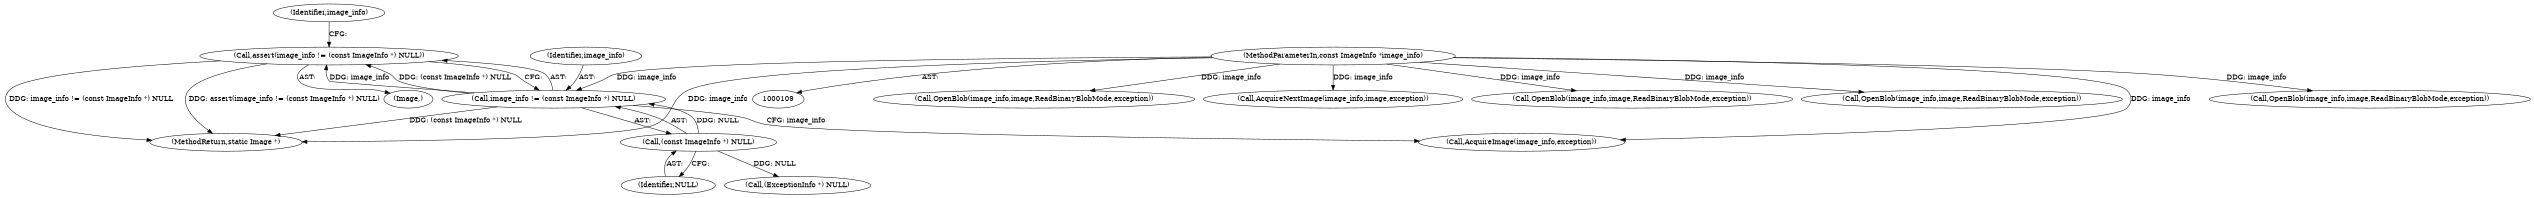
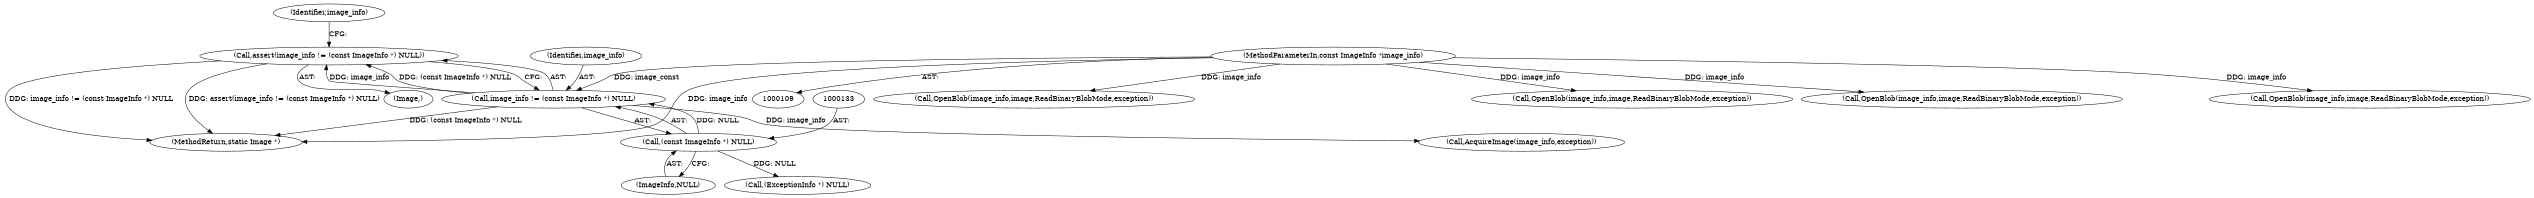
edge "(MethodParameterIn,const ImageInfo *image_info)" -> "(Call,AcquireImage(image_info,exception))": removed, label "DDG: image_info"
edge "(MethodParameterIn,const ImageInfo *image_info)" -> "(Call,image_info != (const ImageInfo *) NULL)": label "DDG: image_info" -> "DDG: image_const"
node "1000133": added
node "(Call,AcquireNextImage(image_info,image,exception))": removed
edge "(Call,image_info != (const ImageInfo *) NULL)" -> "(Call,AcquireImage(image_info,exception))": label "CFG: image_info" -> "DDG: image_info"
node "(Identifier,NULL)": label "(Identifier,NULL)" -> "(ImageInfo,NULL)"
